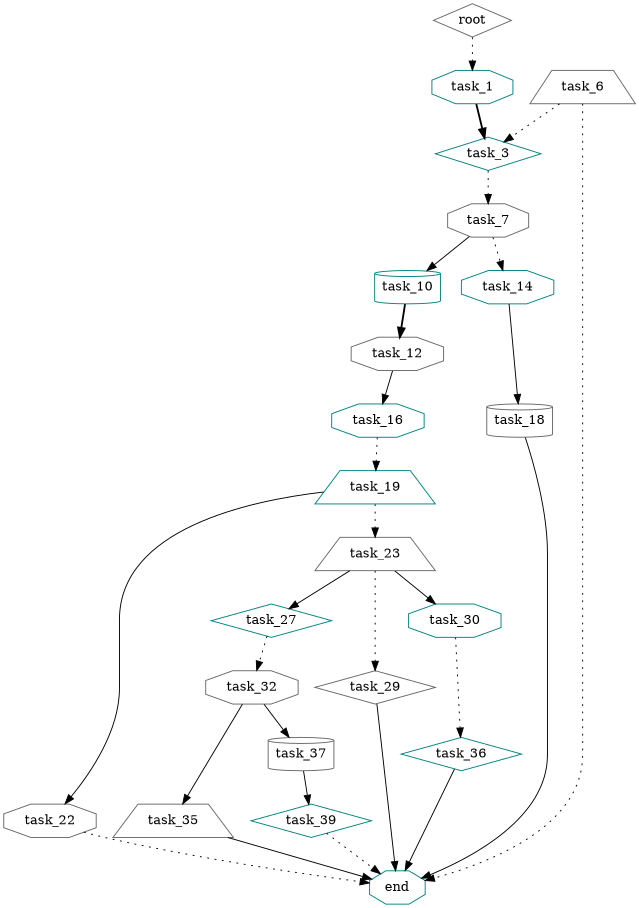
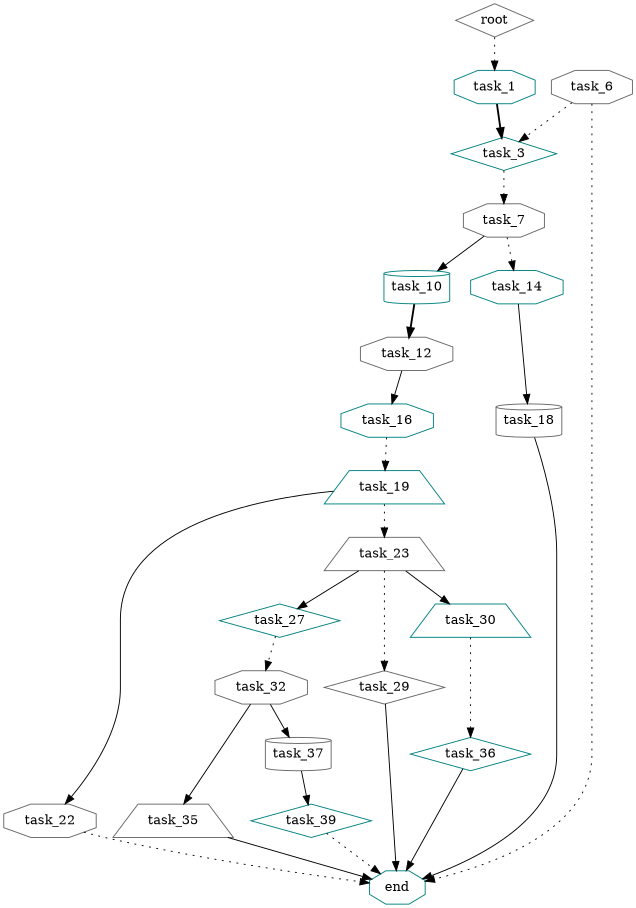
node "task_6": shape trapezium -> octagon
node "task_30": shape octagon -> trapezium
